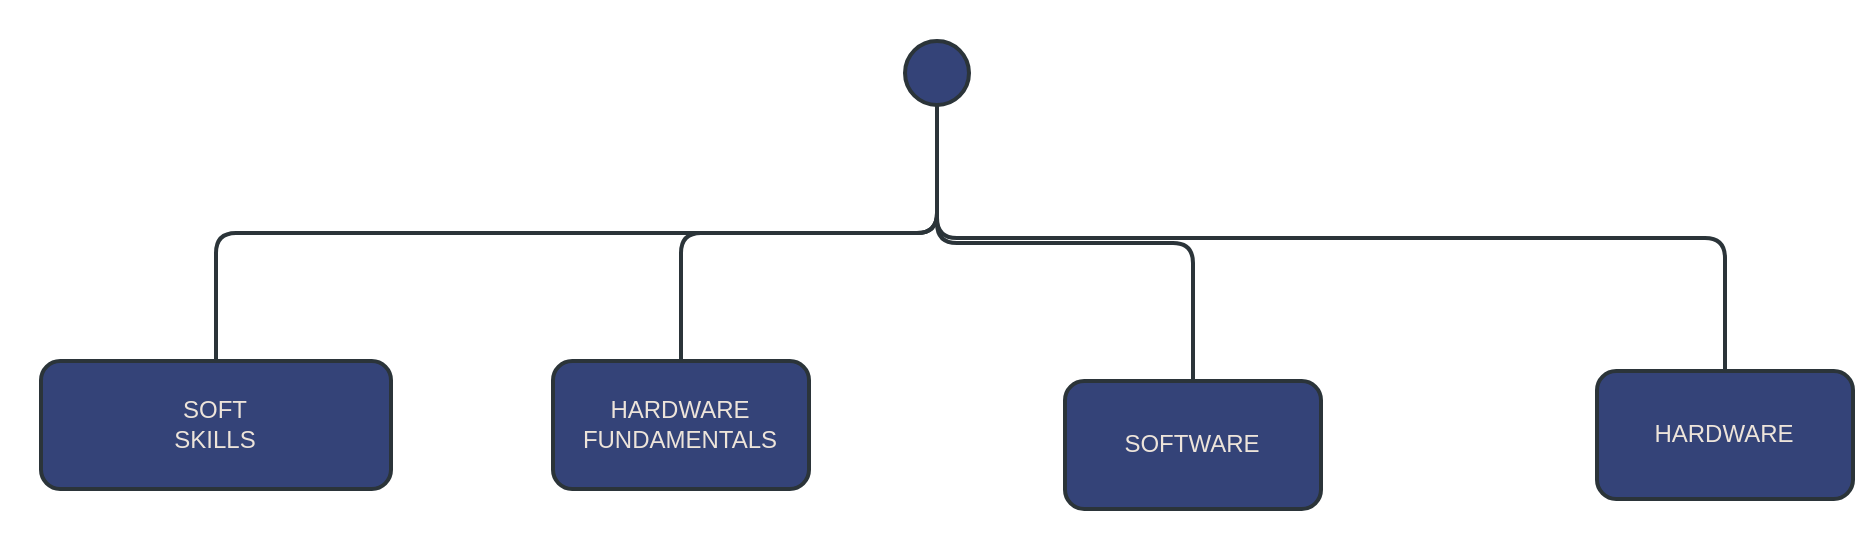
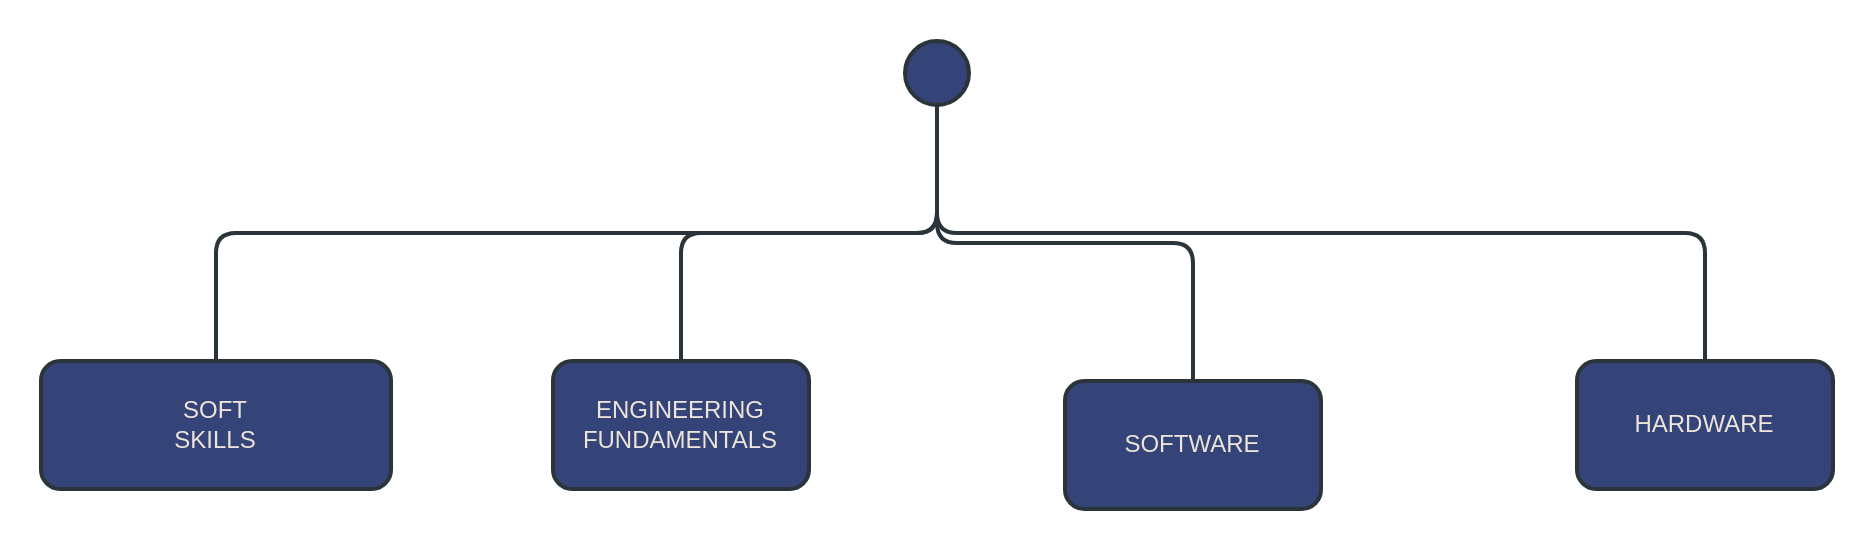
node "HARDWARE FUNDAMENTALS": label "HARDWARE FUNDAMENTALS" -> "ENGINEERING FUNDAMENTALS"
node "HARDWARE": moved (1725, 435) -> (1705, 425)
